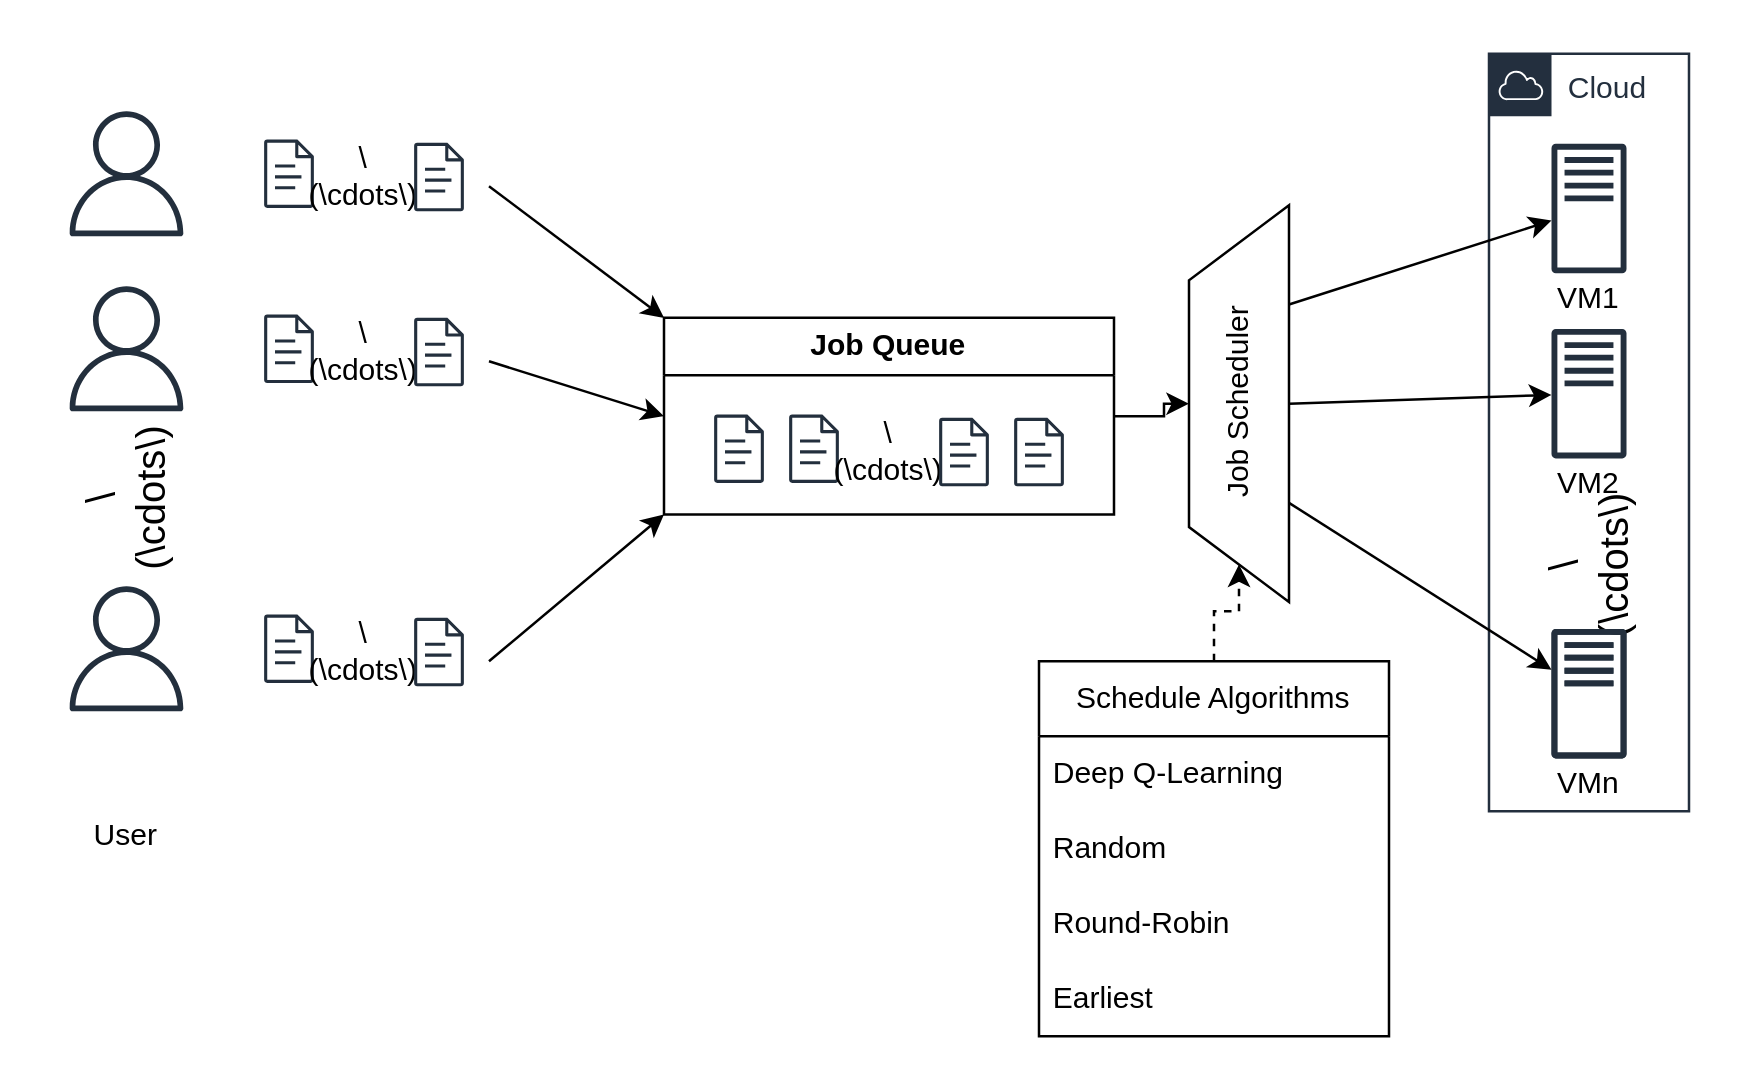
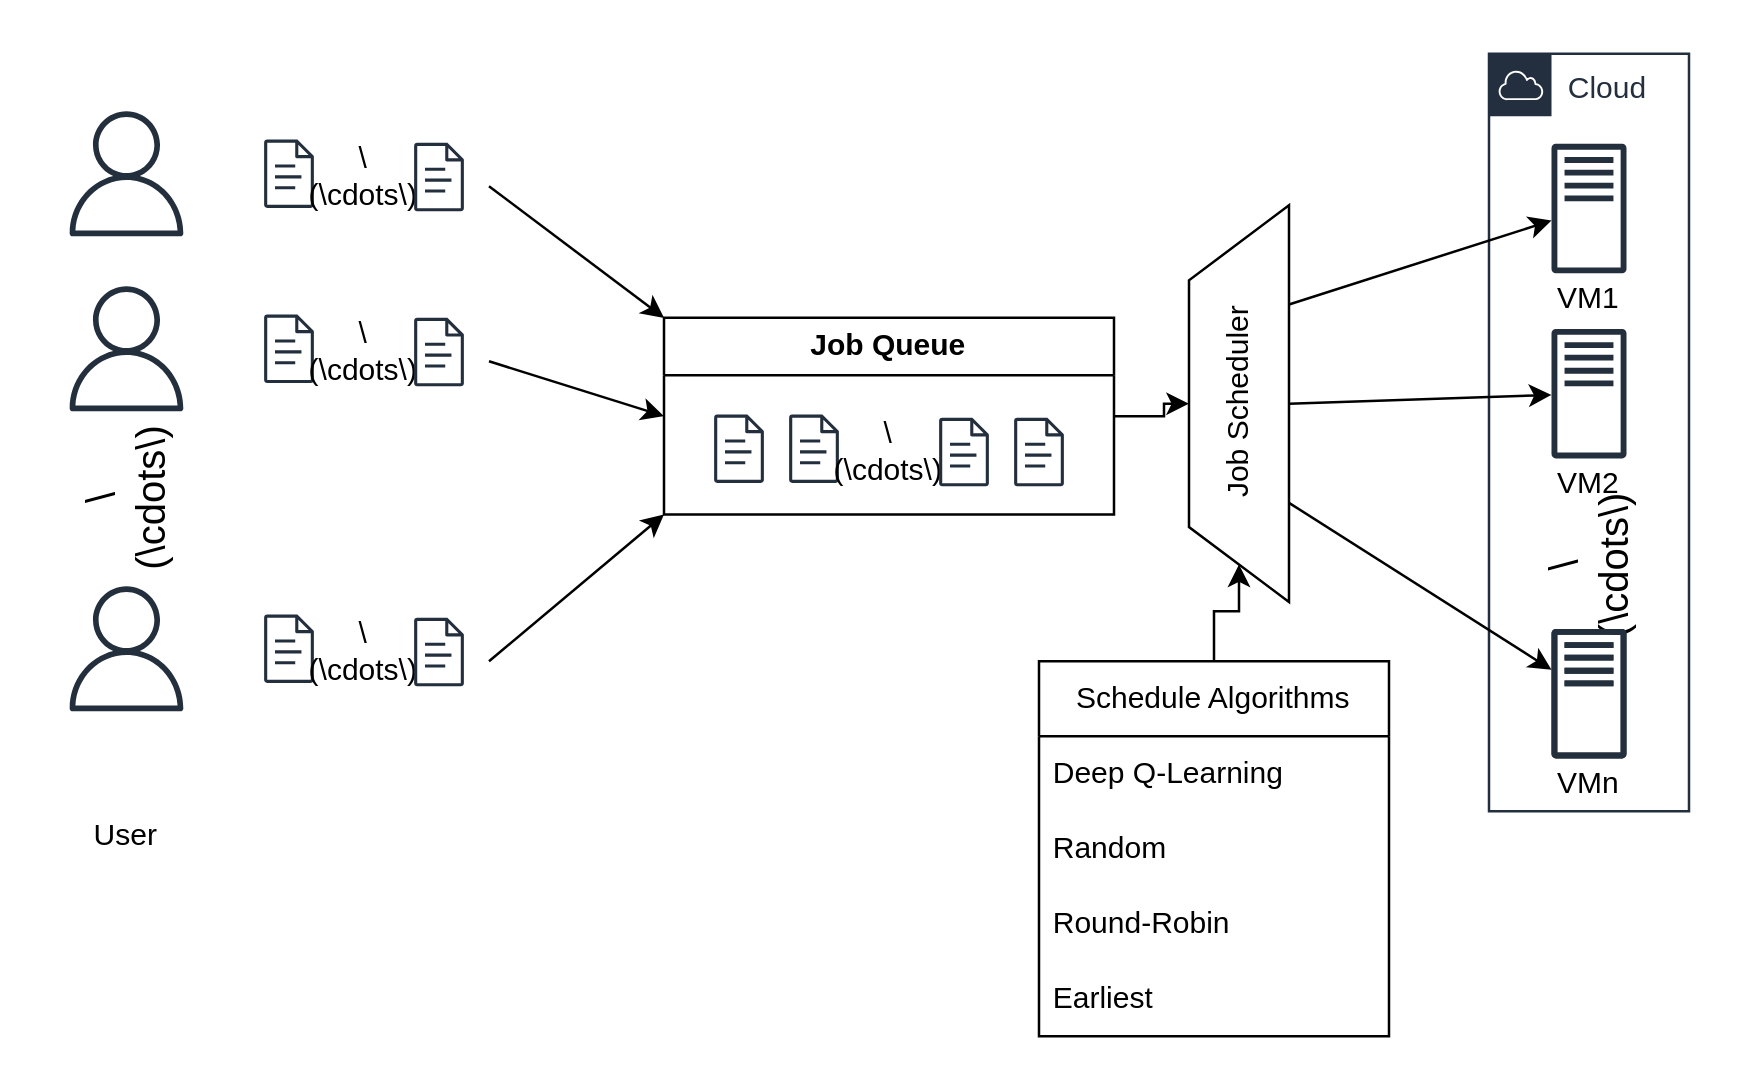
edge "Schedule Algorithms" -> "Job Scheduler": style dashed -> solid
